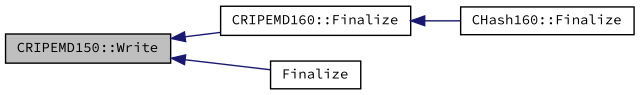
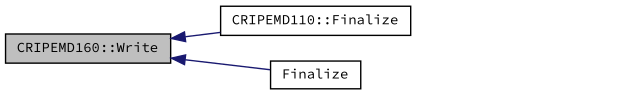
node "CRIPEMD160::Finalize": label "CRIPEMD160::Finalize" -> "CRIPEMD110::Finalize"
node "CHash160::Finalize": removed
node "CRIPEMD150::Write": label "CRIPEMD150::Write" -> "CRIPEMD160::Write"
